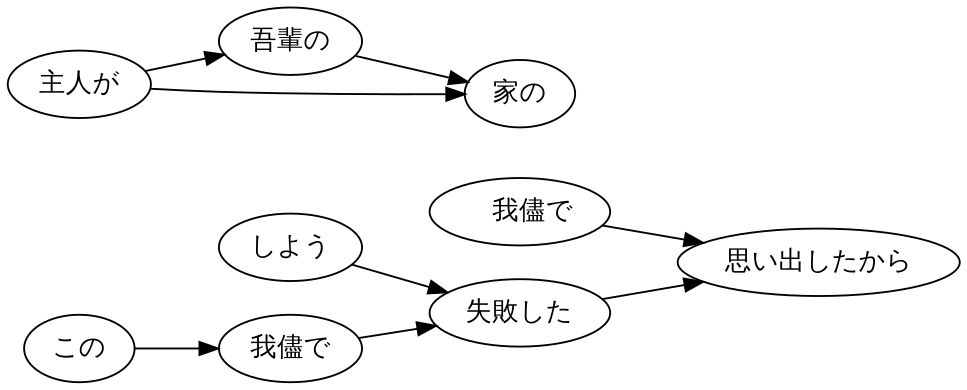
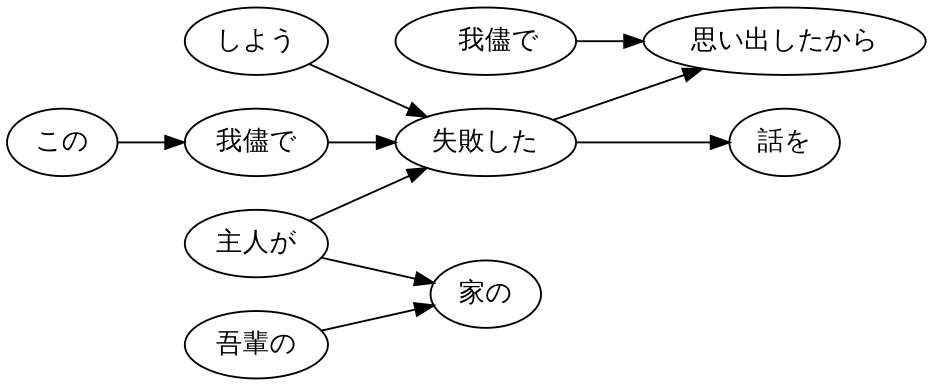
edge "主人が" -> "吾輩の": now "主人が" -> "失敗した"
node "話を": added
